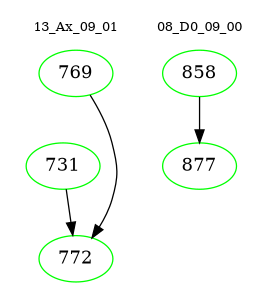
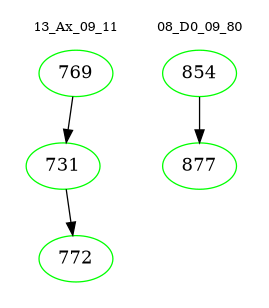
cluster "13_Ax_09_01": label "13_Ax_09_01" -> "13_Ax_09_11"
cluster "08_D0_09_00": label "08_D0_09_00" -> "08_D0_09_80"
node "858": label "858" -> "854"
edge "769" -> "772": now "769" -> "731"
